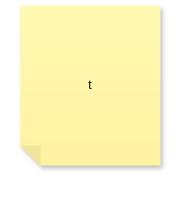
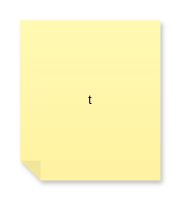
node "t": moved (91, 86) -> (91, 101)
